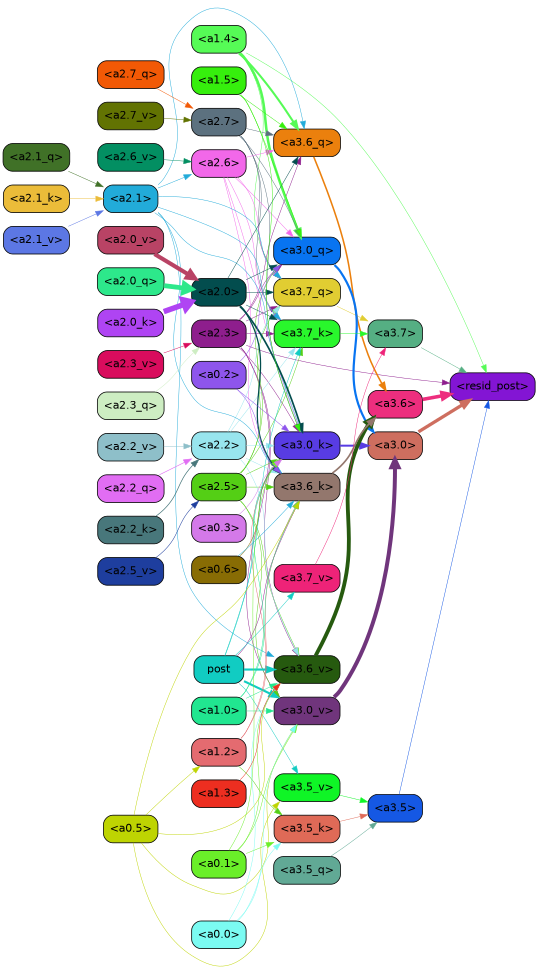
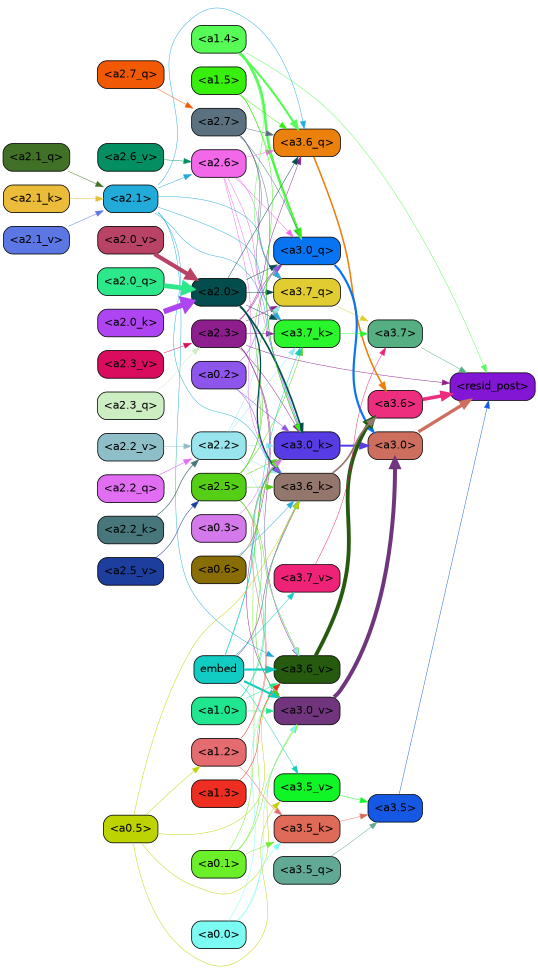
node "<a2.7_v>": removed
node "post": label "post" -> "embed"
edge "<a1.2>" -> "<a3.5_k>": color #54cf15 -> #e46b70
